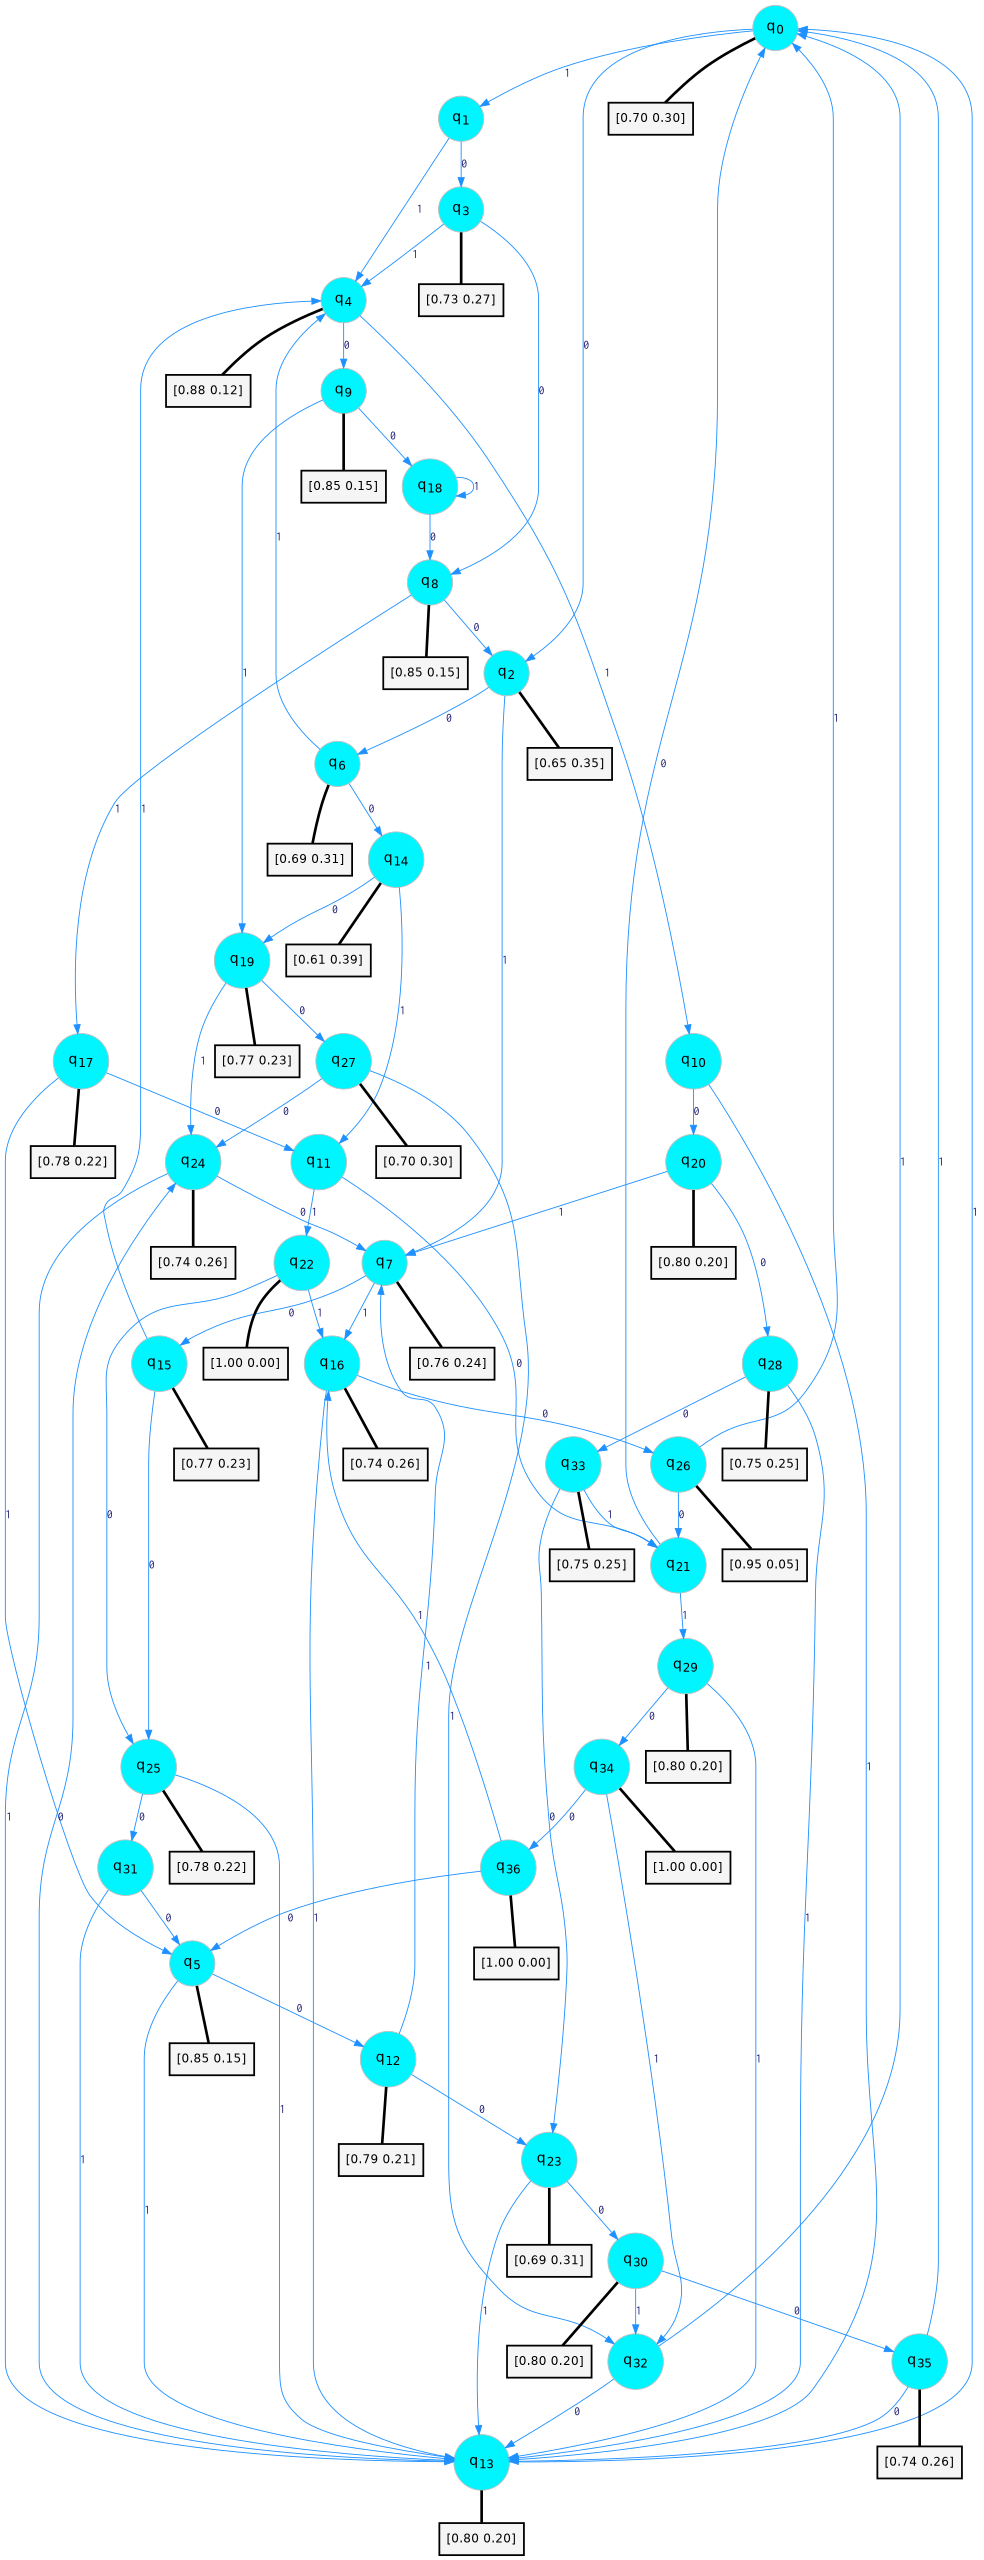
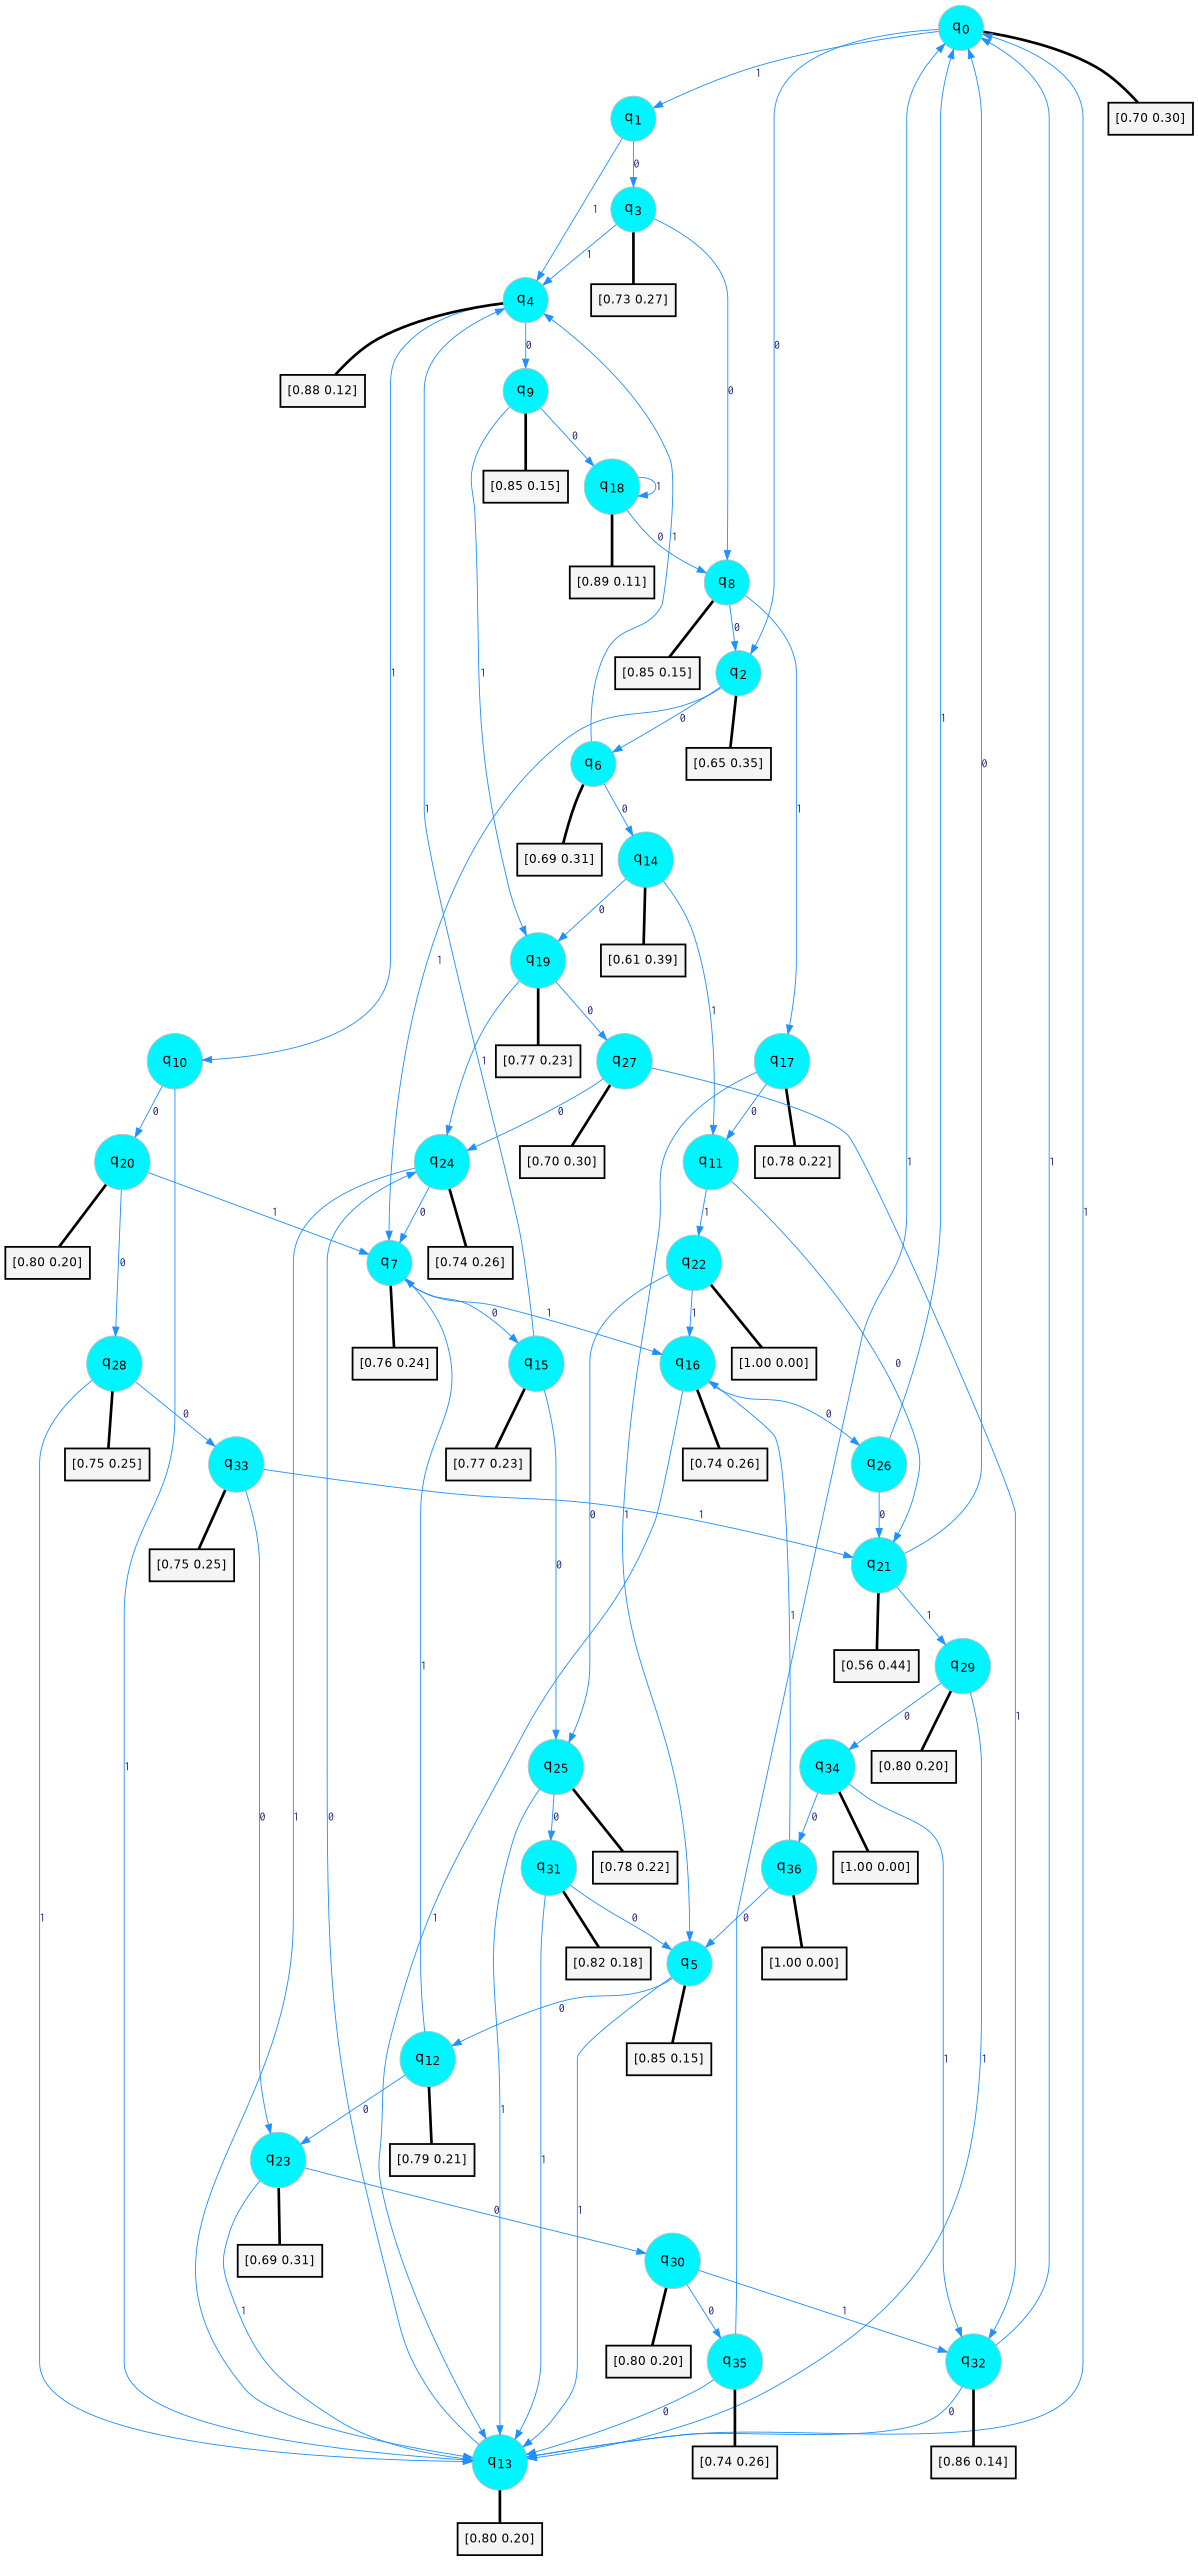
node "[0.89 0.11]": added
node "[0.95 0.05]": removed
node "[0.56 0.44]": added
node "[0.82 0.18]": added
node "[0.86 0.14]": added
